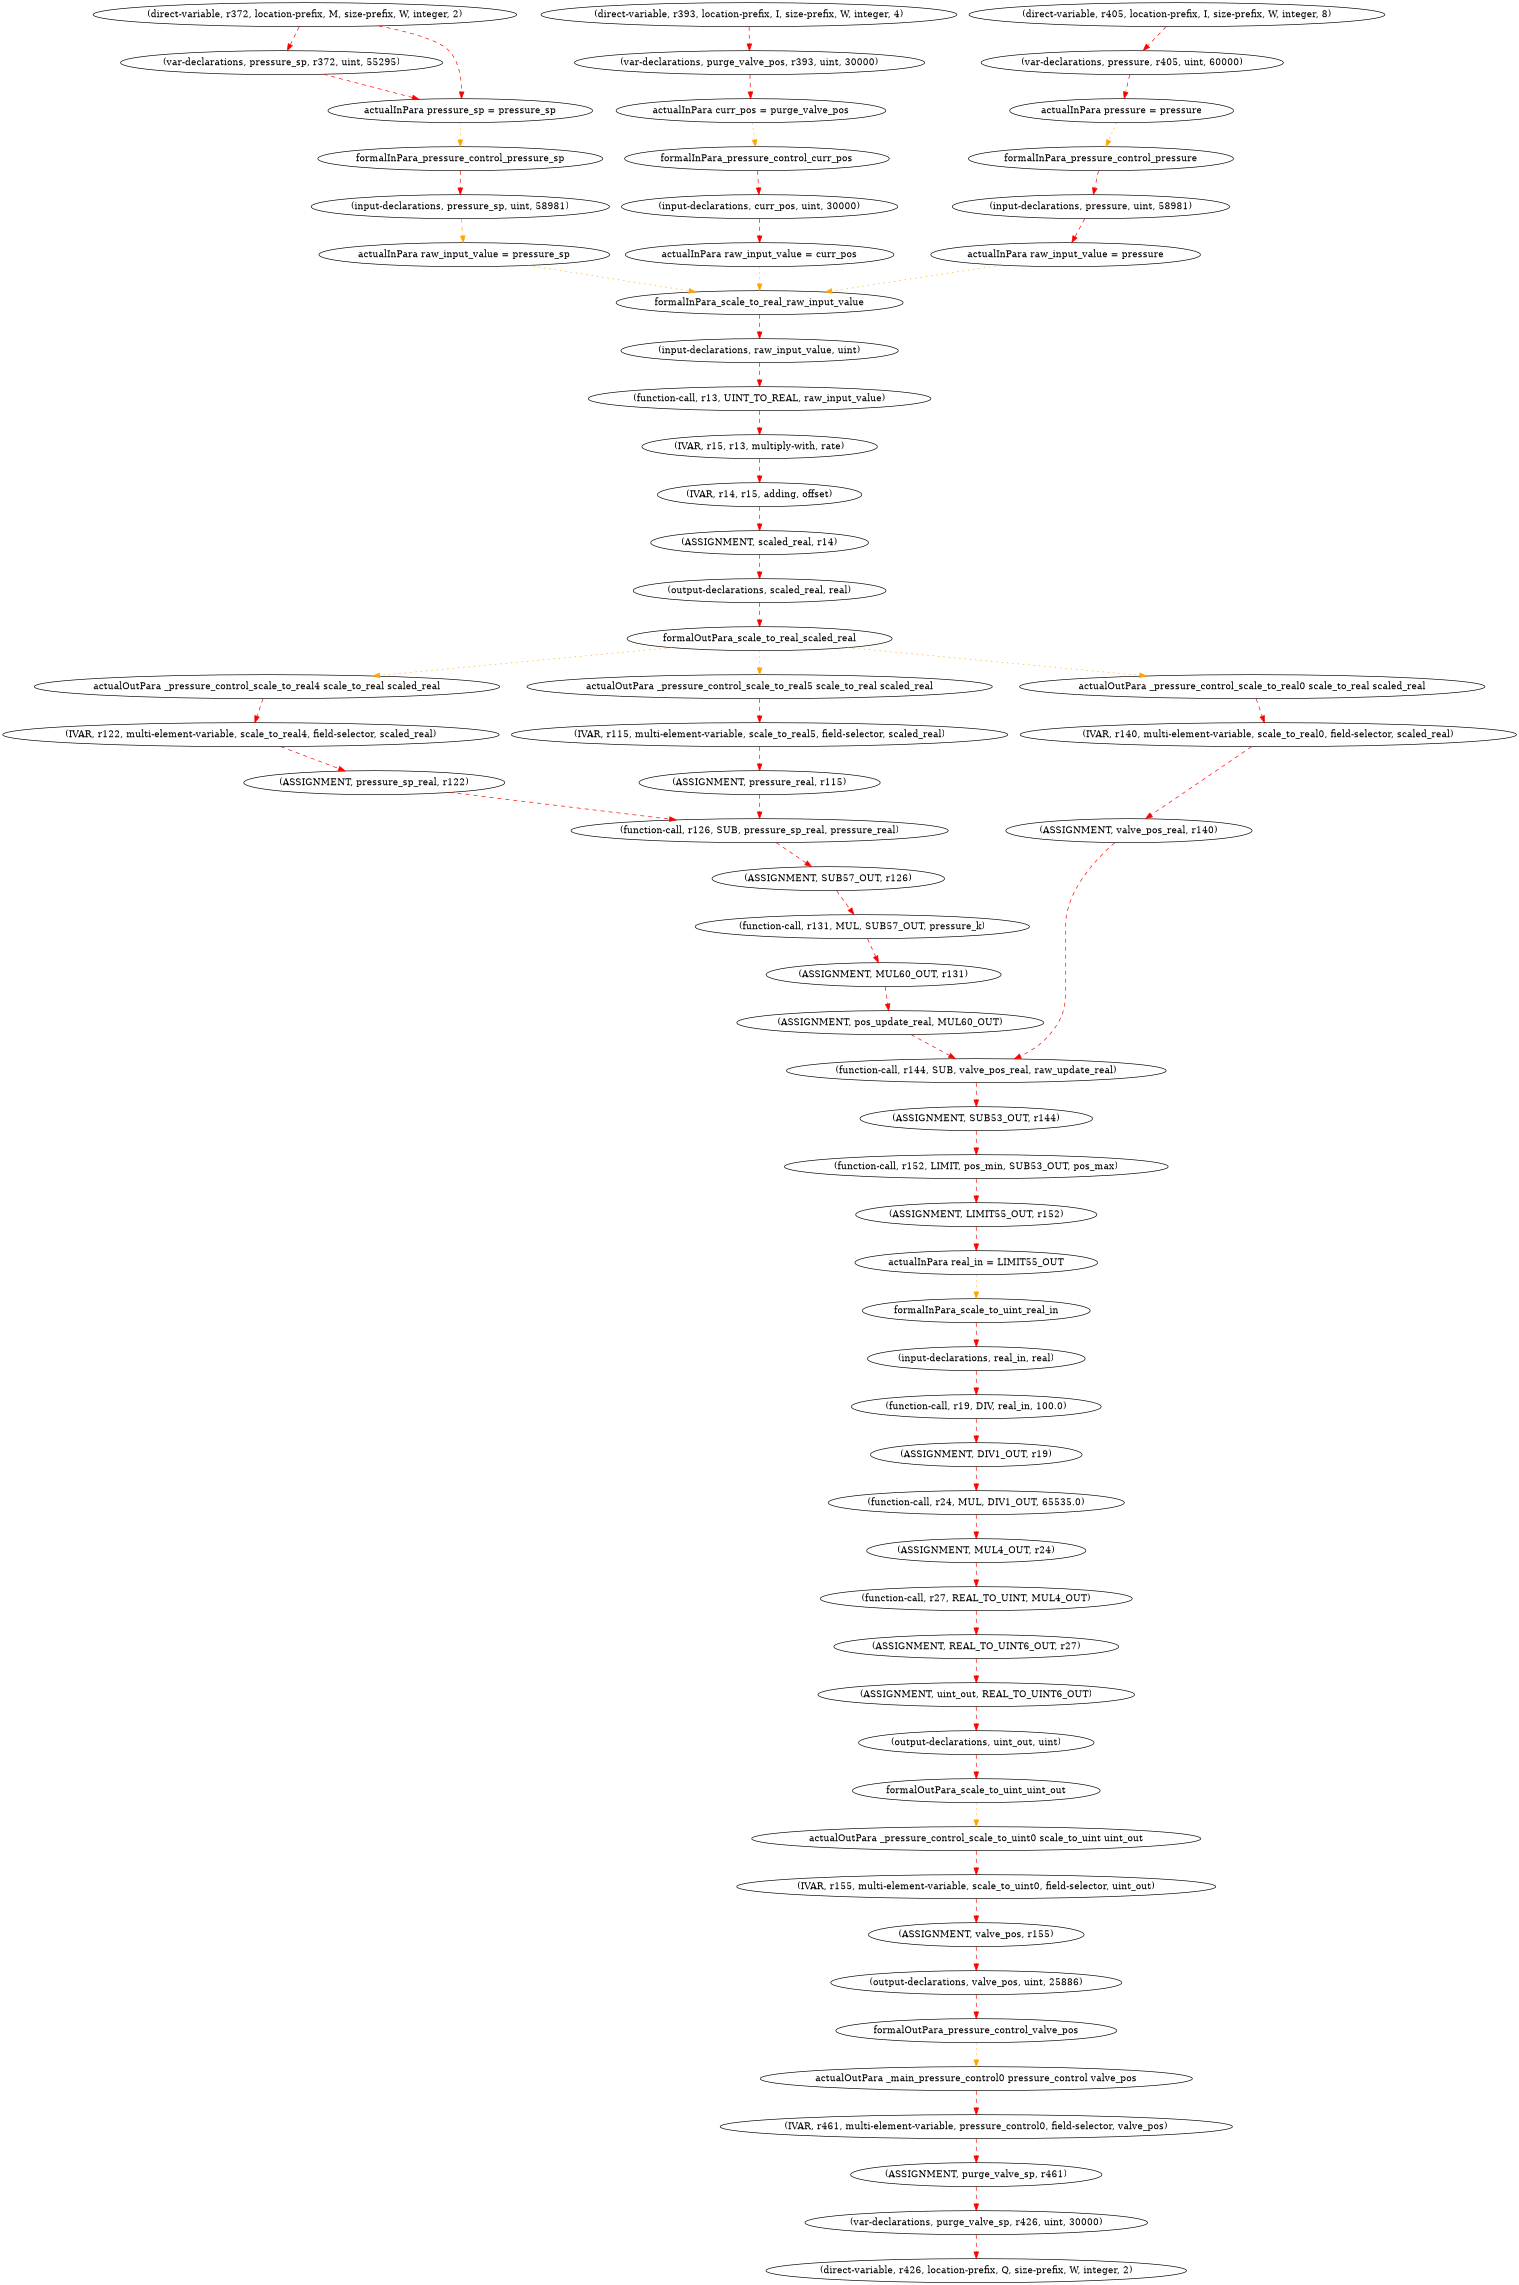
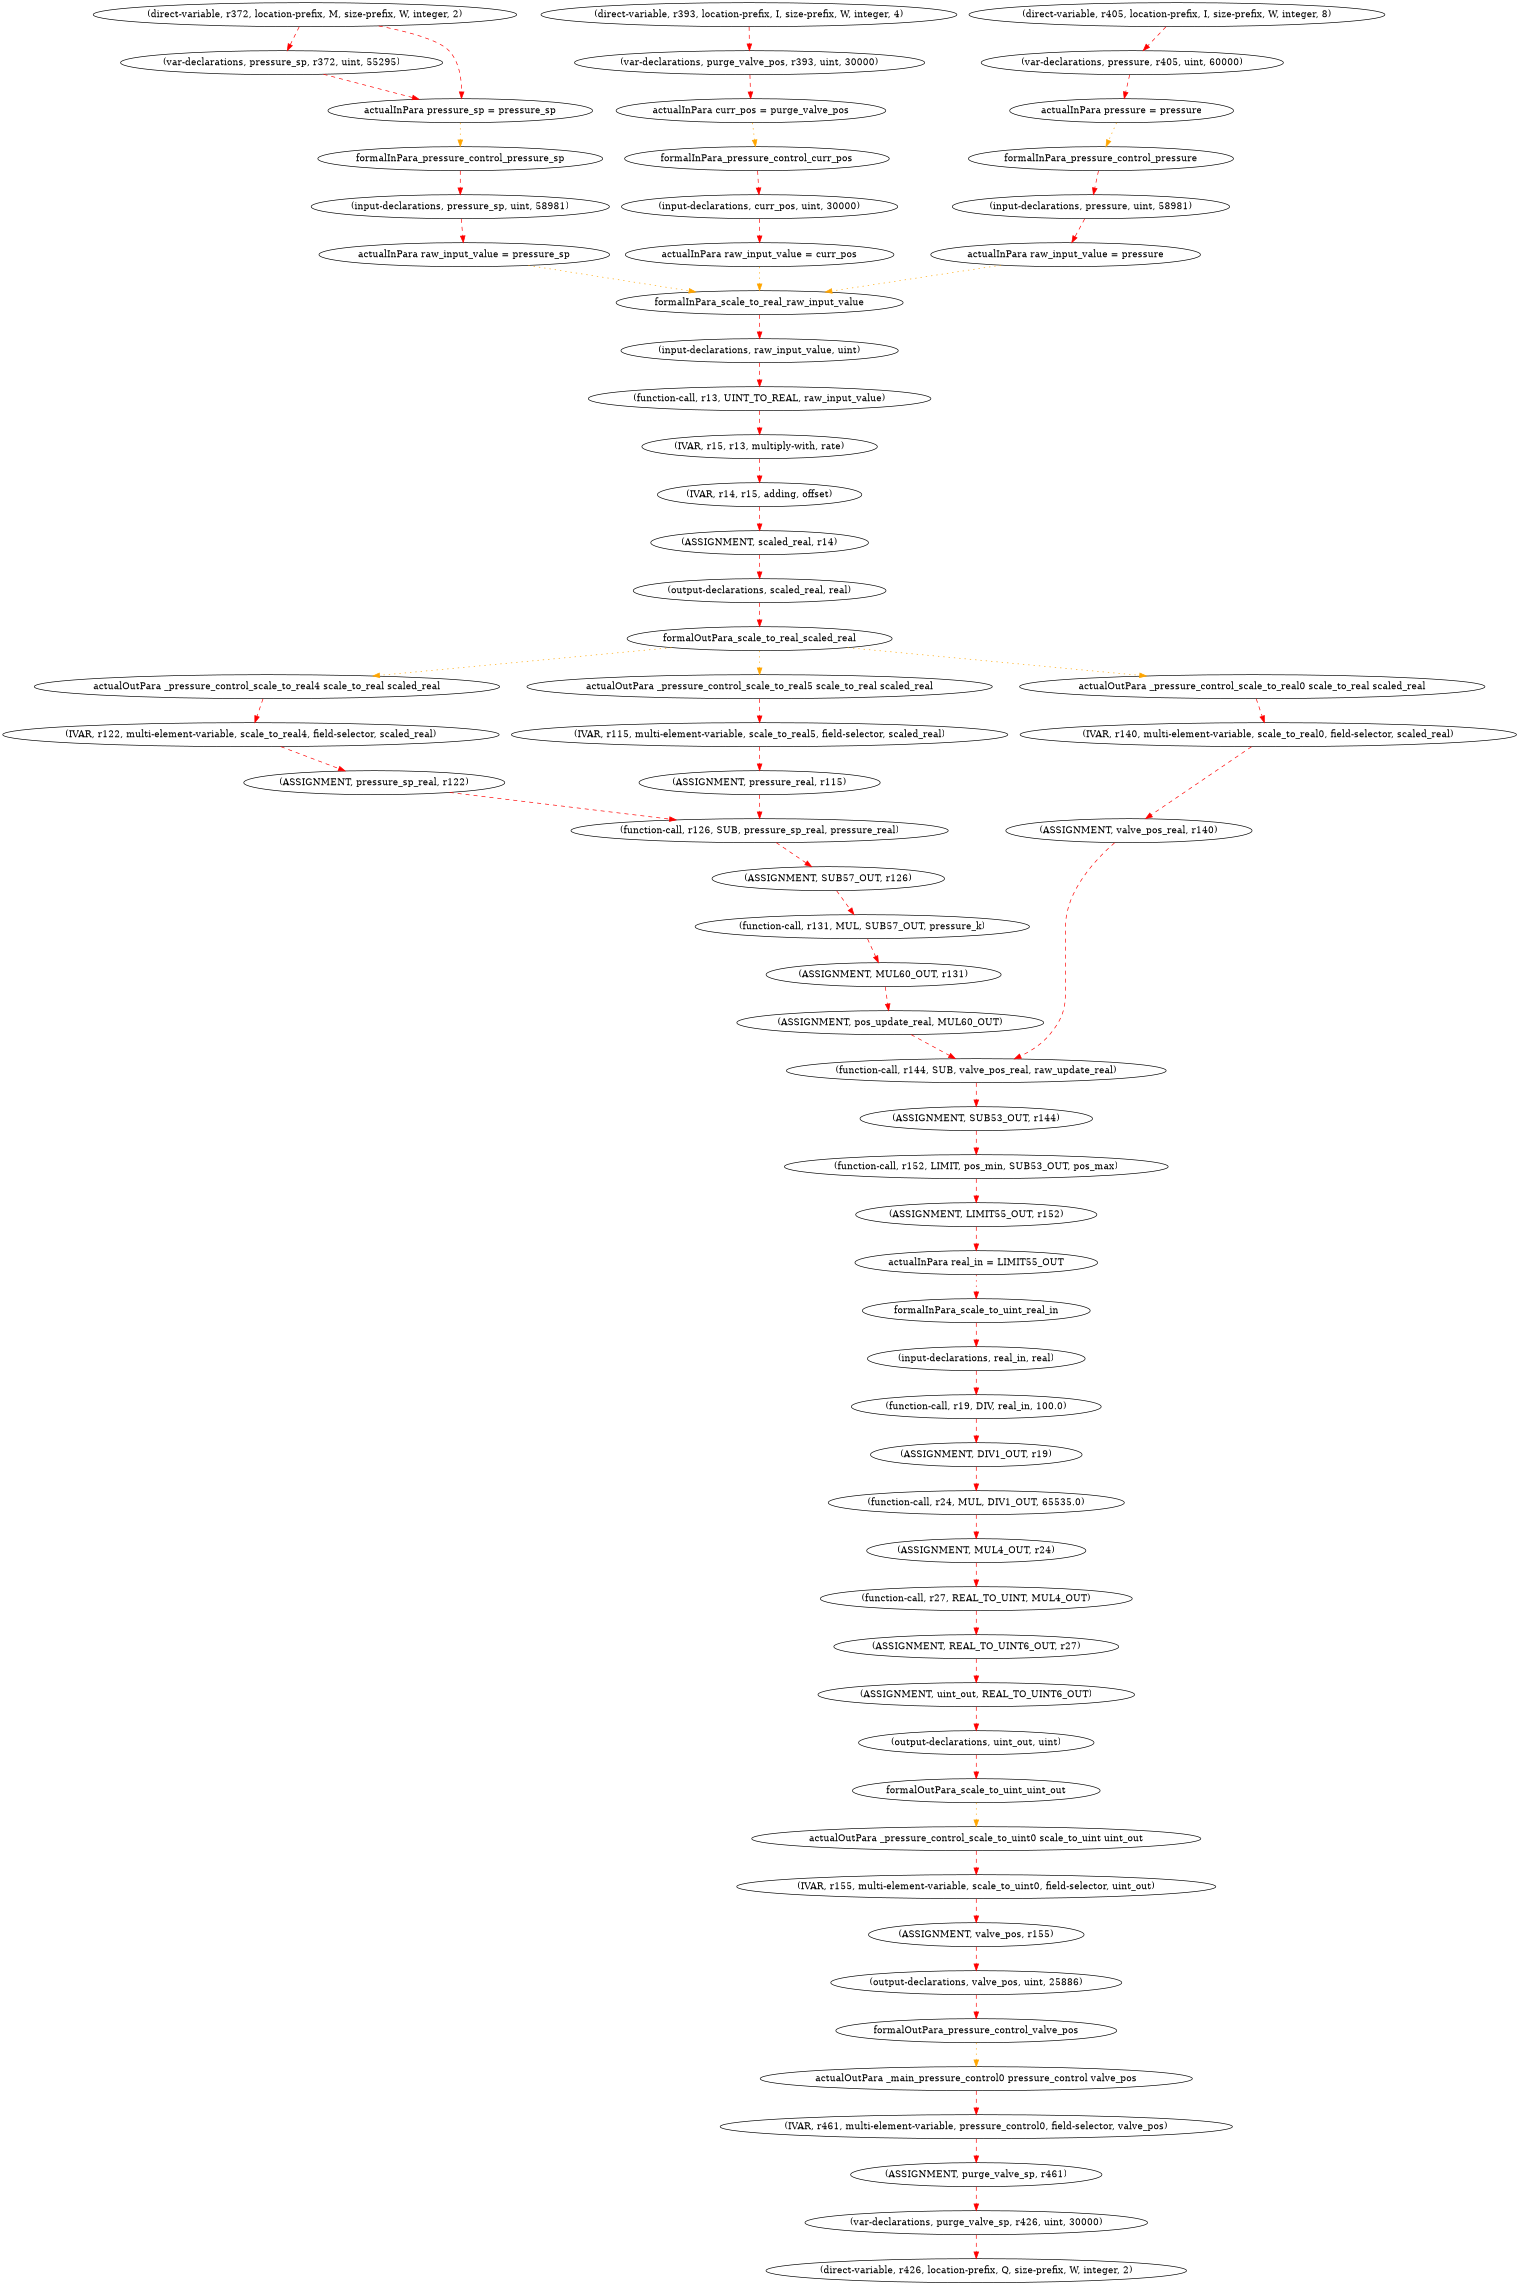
edge "(input-declarations, pressure_sp, uint, 58981)" -> "actualInPara raw_input_value = pressure_sp": color orange -> red
edge "actualInPara real_in = LIMIT55_OUT" -> "formalInPara_scale_to_uint_real_in": color orange -> red
